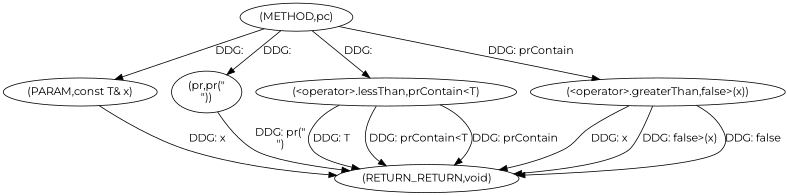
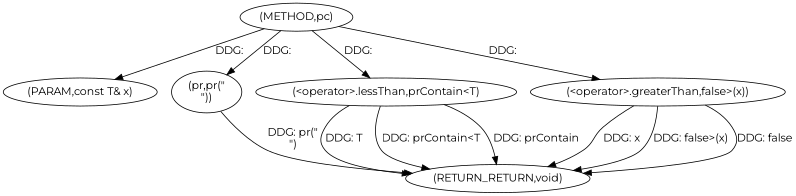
edge "(METHOD,pc)" -> "(<operator>.greaterThan,false>(x))": label "DDG: prContain" -> "DDG: "
edge "(PARAM,const T& x)" -> "(RETURN_RETURN,void)": removed, label "DDG: x"
